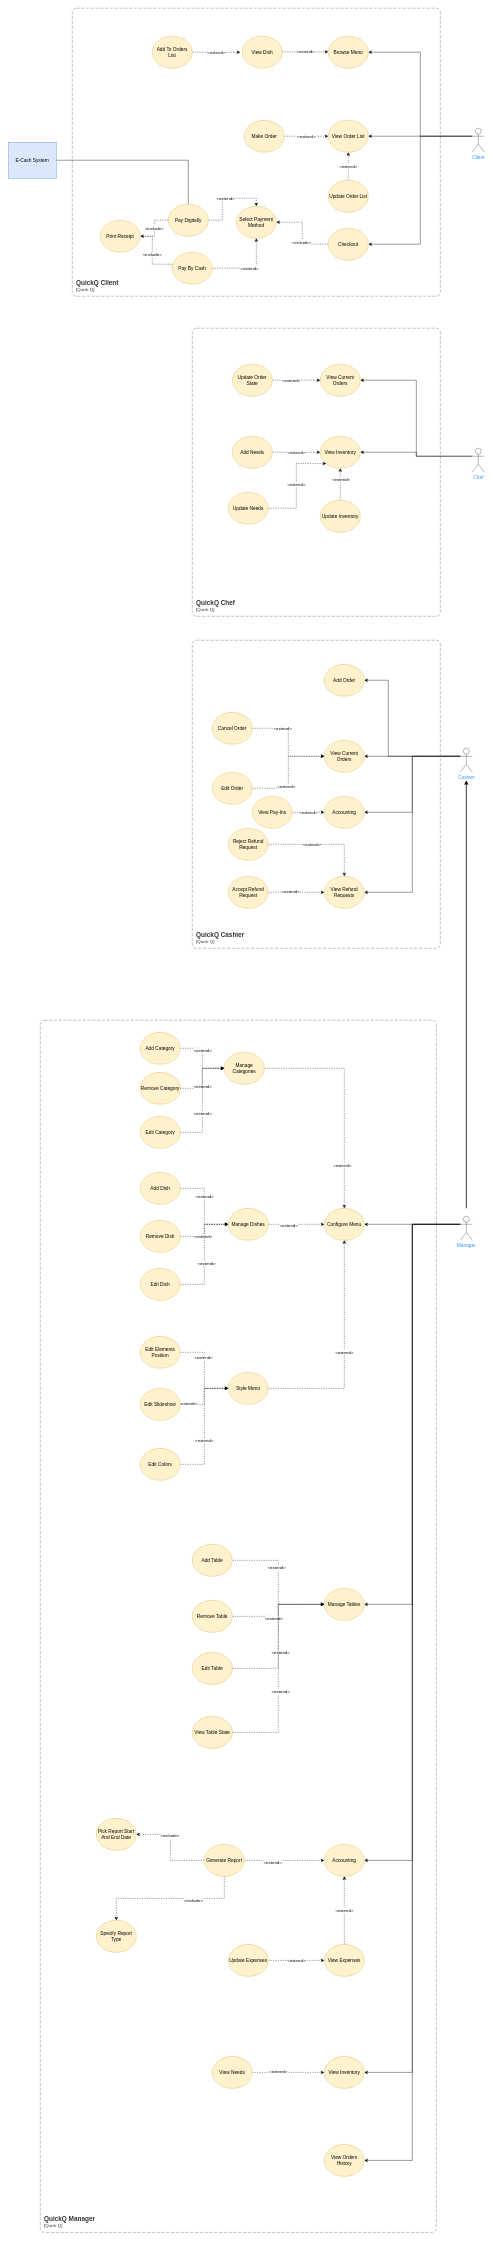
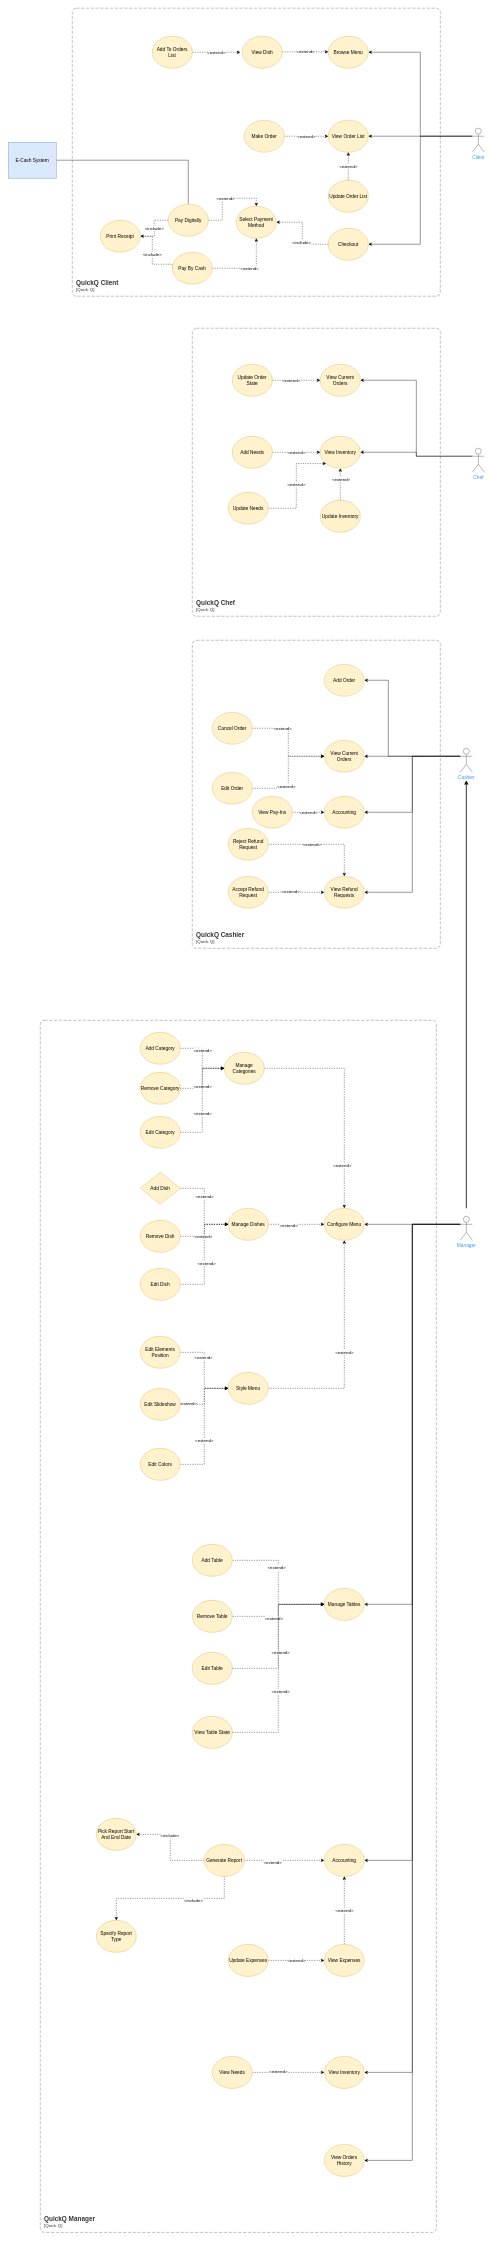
node "Add Dish": shape ellipse -> diamond
